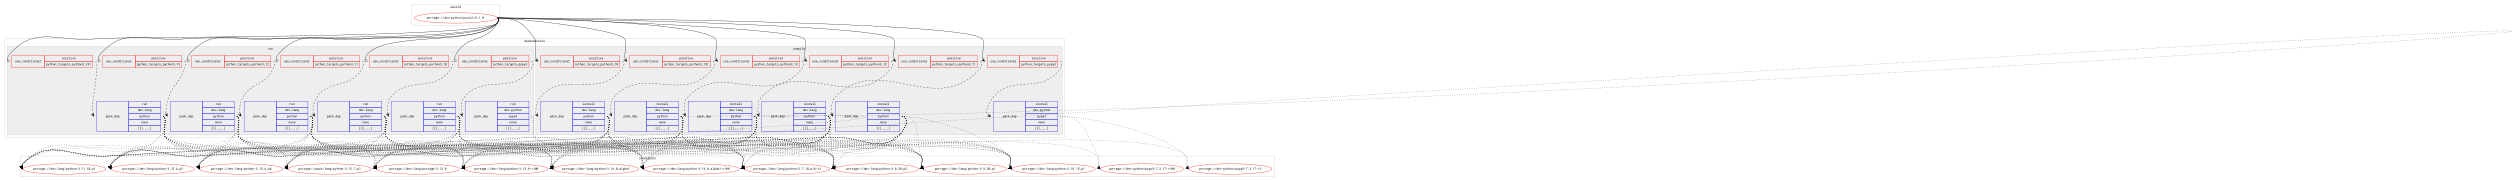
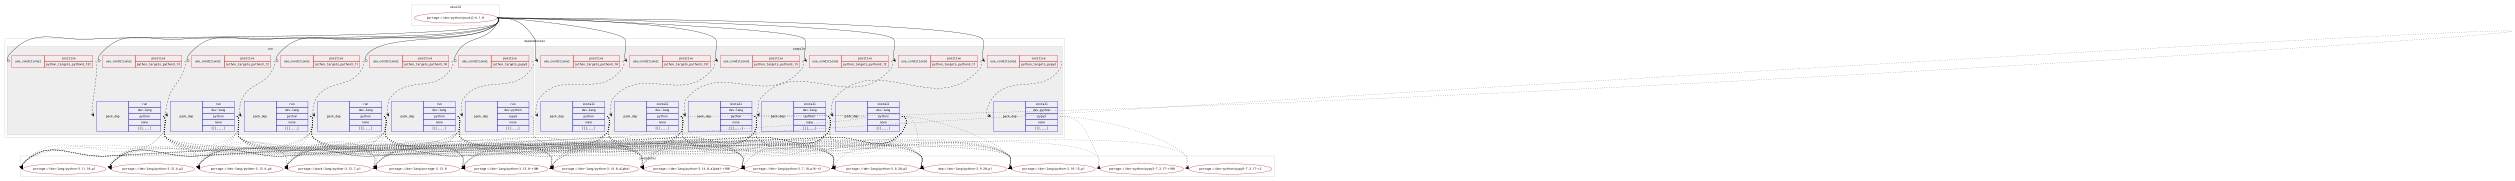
node "portage://dev-lang/python-3.9.20_p1": label "portage://dev-lang/python-3.9.20_p1" -> "dep://dev-lang/python-3.9.20_p1"
